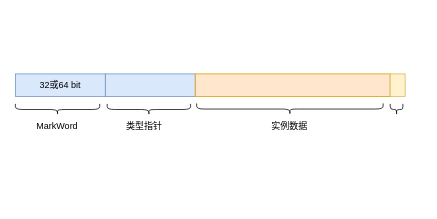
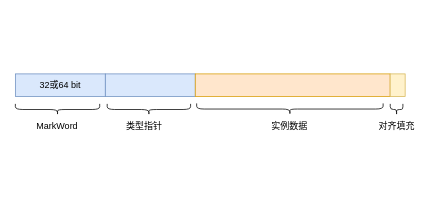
node "对齐填充": added
